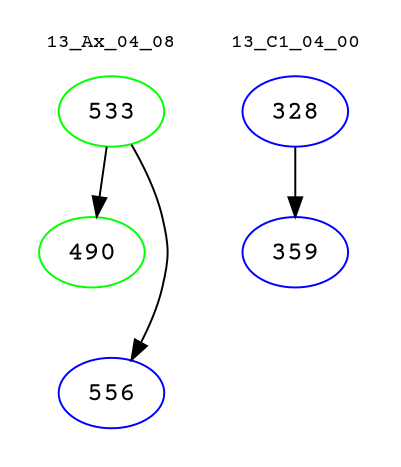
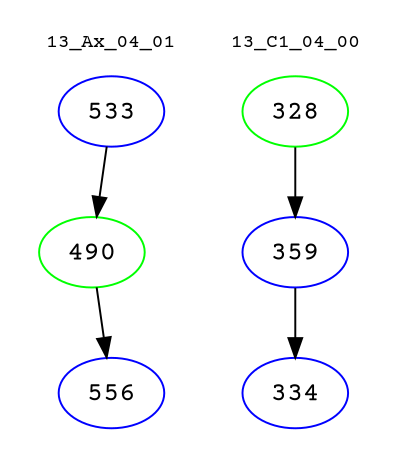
cluster "13_Ax_04_08": label "13_Ax_04_08" -> "13_Ax_04_01"
node "533": color green -> blue
node "328": color blue -> green
edge "533" -> "556": now "490" -> "556"
node "334": added
